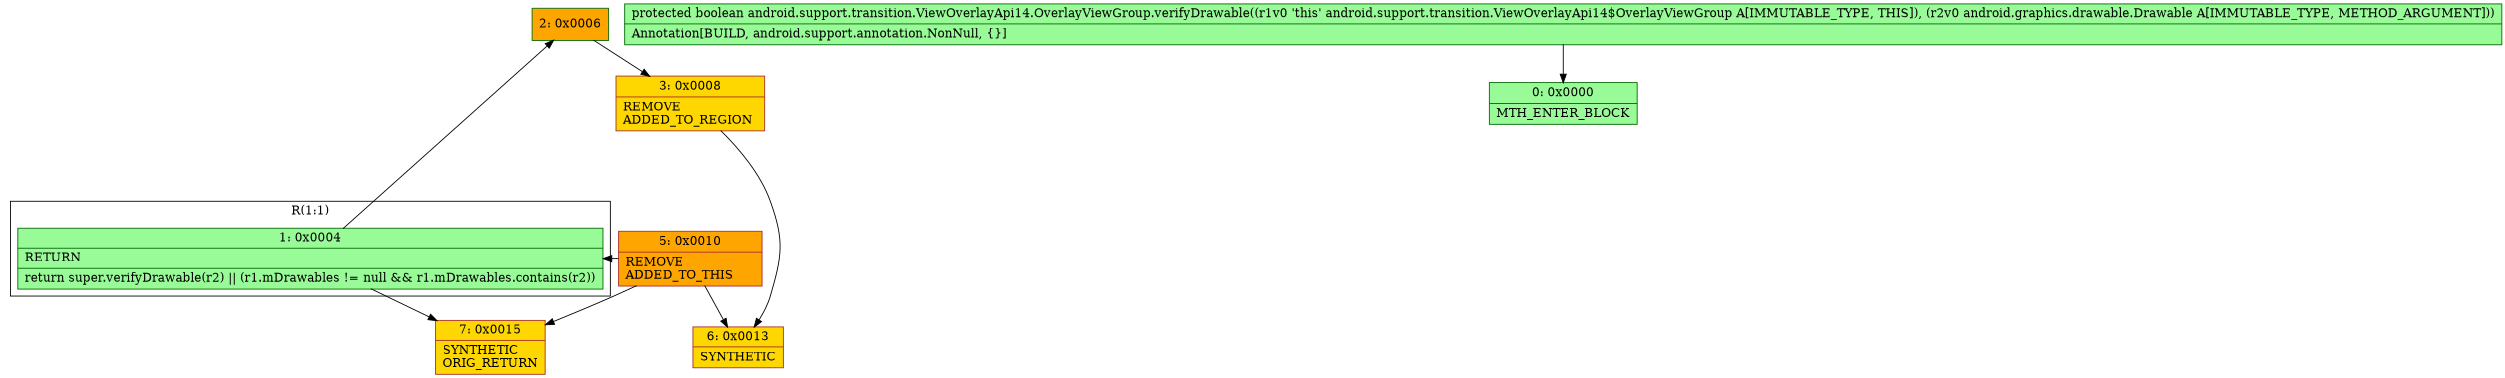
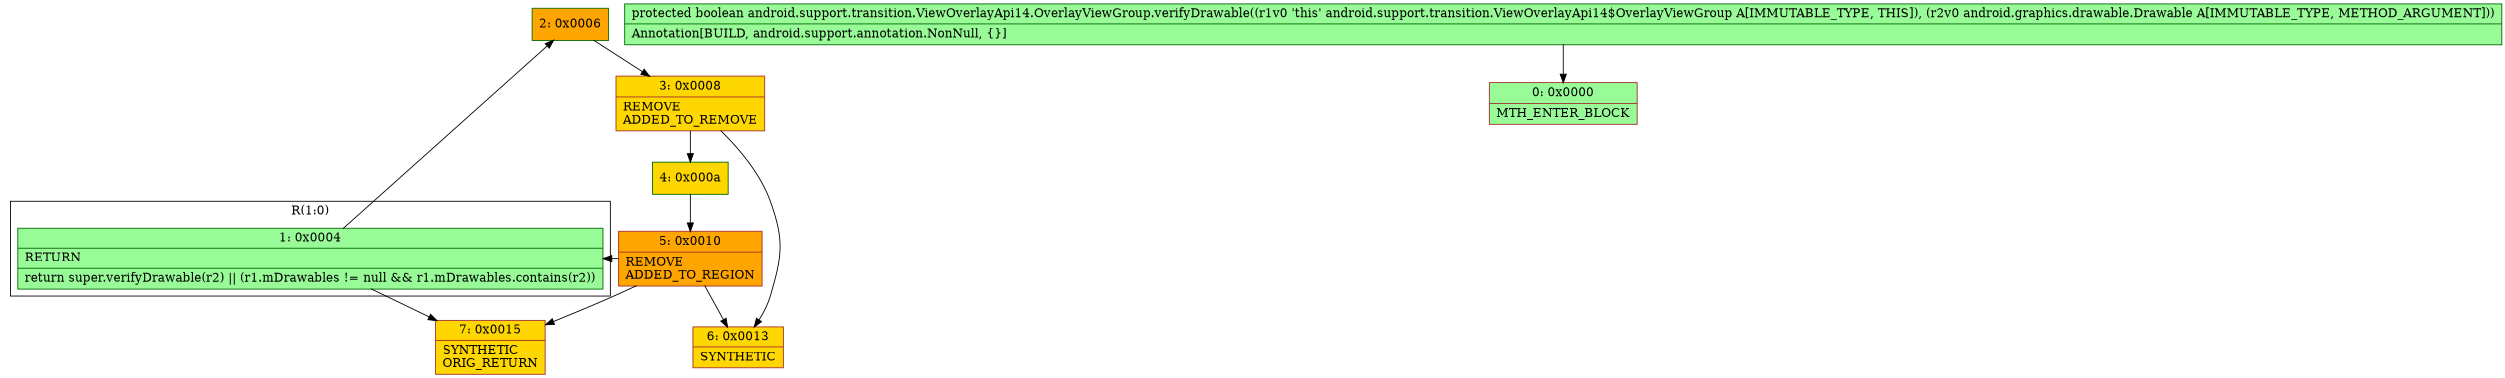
node "0: 0x0000": color darkgreen -> brown
node "3: 0x0008": text "ADDED_TO_REGION" -> "ADDED_TO_REMOVE"
node "4: 0x000a": added
cluster "R(1:1)": label "R(1:1)" -> "R(1:0)"
node "5: 0x0010": text "ADDED_TO_THIS" -> "ADDED_TO_REGION"
